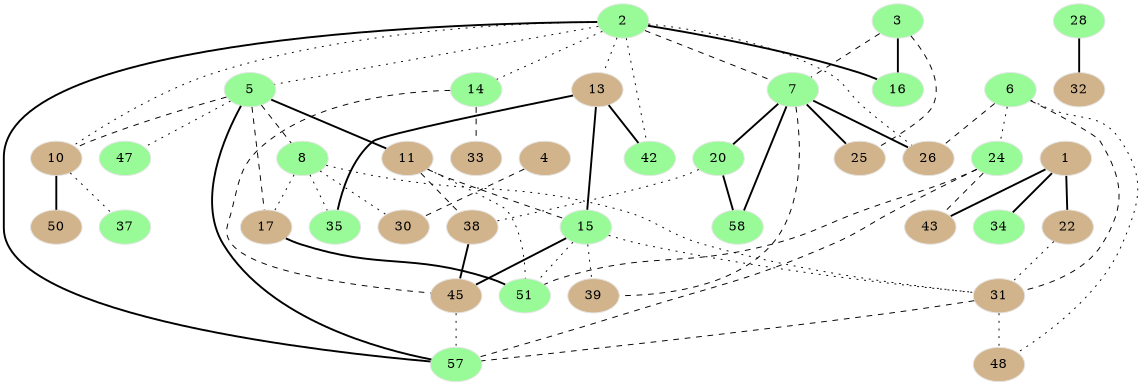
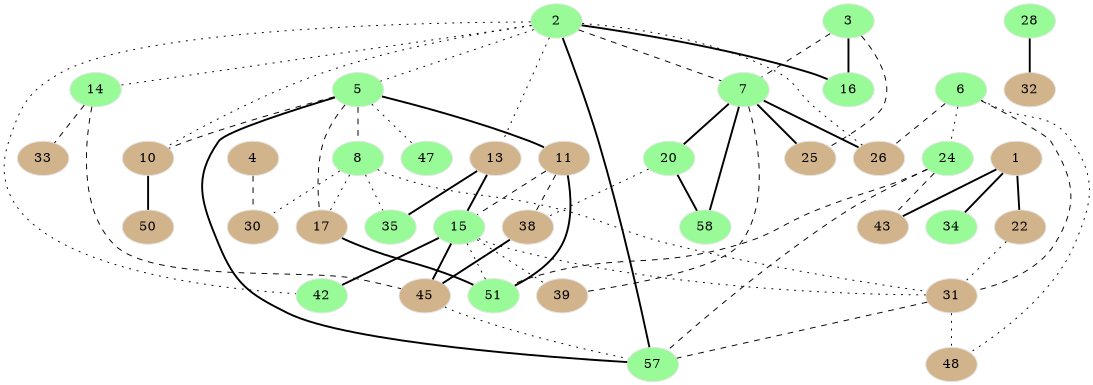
edge "13" -- "42": now "15" -- "42"
edge "11" -- "51": style dotted -> bold
node "37": removed
